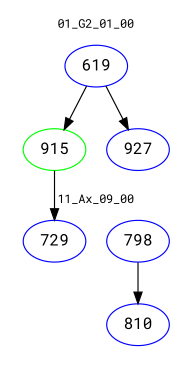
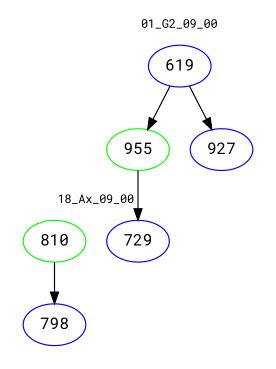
cluster "01_G2_01_00": label "01_G2_01_00" -> "01_G2_09_00"
node "915": label "915" -> "955"
cluster "11_Ax_09_00": label "11_Ax_09_00" -> "18_Ax_09_00"
edge "798" -> "810": reversed
node "810": color blue -> green
